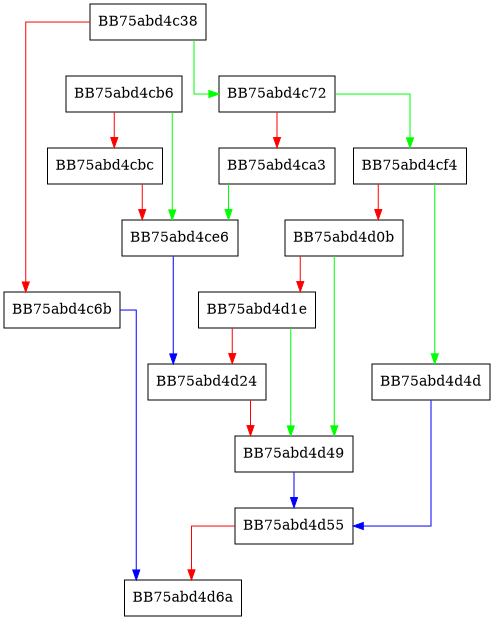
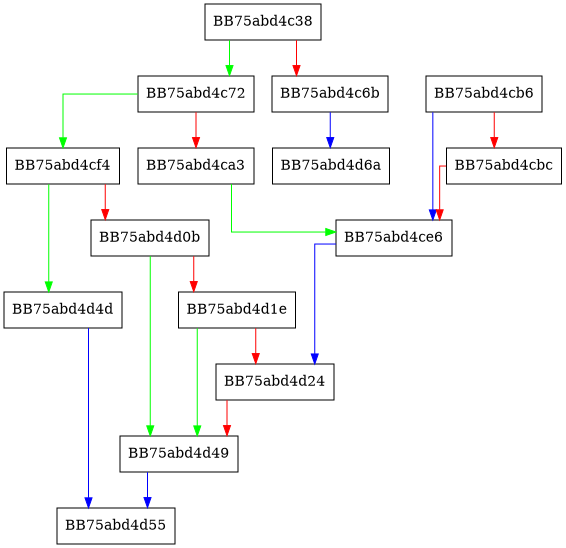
edge "BB75abd4cb6" -> "BB75abd4ce6": color green -> blue
edge "BB75abd4d55" -> "BB75abd4d6a": removed
